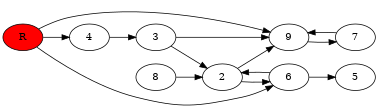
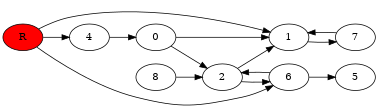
node "3": label "3" -> "0"
node "9": label "9" -> "1"
